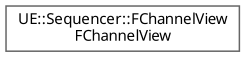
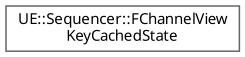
node "UE::Sequencer::FChannelView FChannelView": label "UE::Sequencer::FChannelView FChannelView" -> "UE::Sequencer::FChannelView KeyCachedState"
